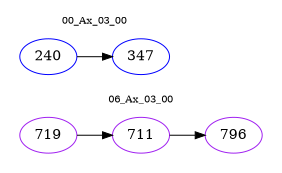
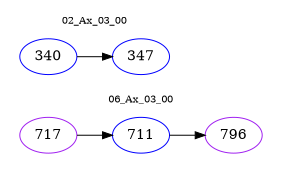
cluster "00_Ax_03_00": label "00_Ax_03_00" -> "02_Ax_03_00"
node "240": label "240" -> "340"
node "719": label "719" -> "717"
node "711": color purple -> blue
